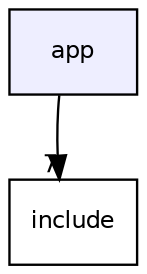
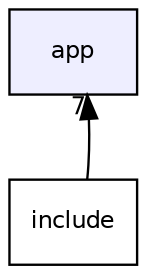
edge "app" -> "include": reversed
